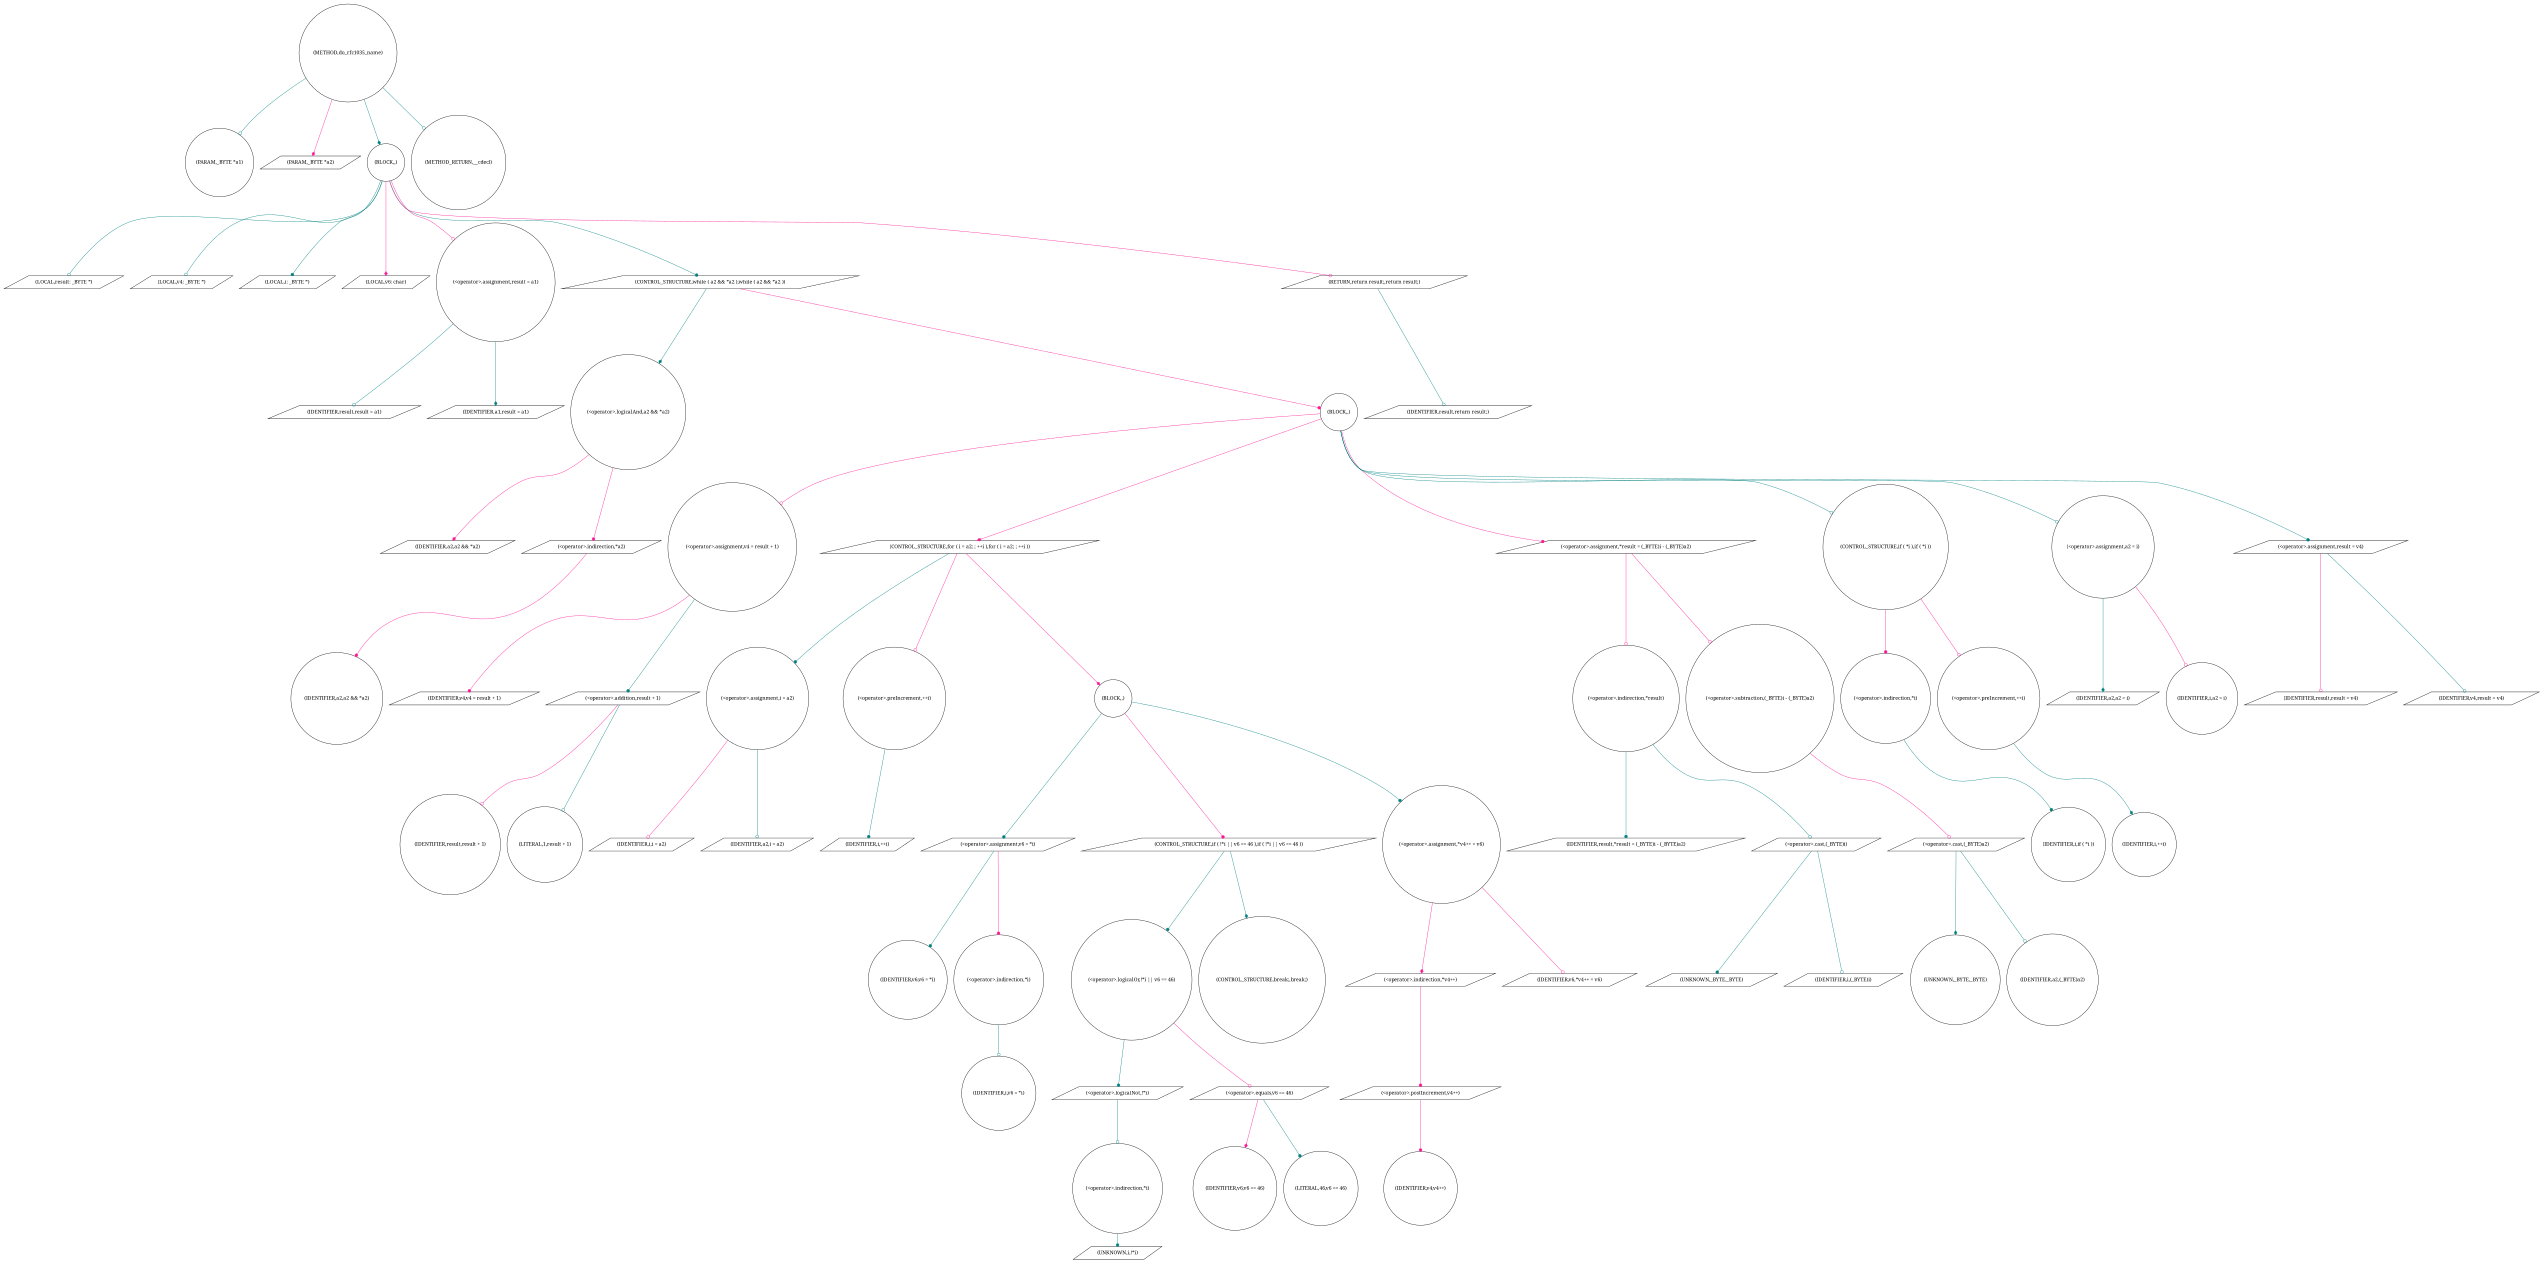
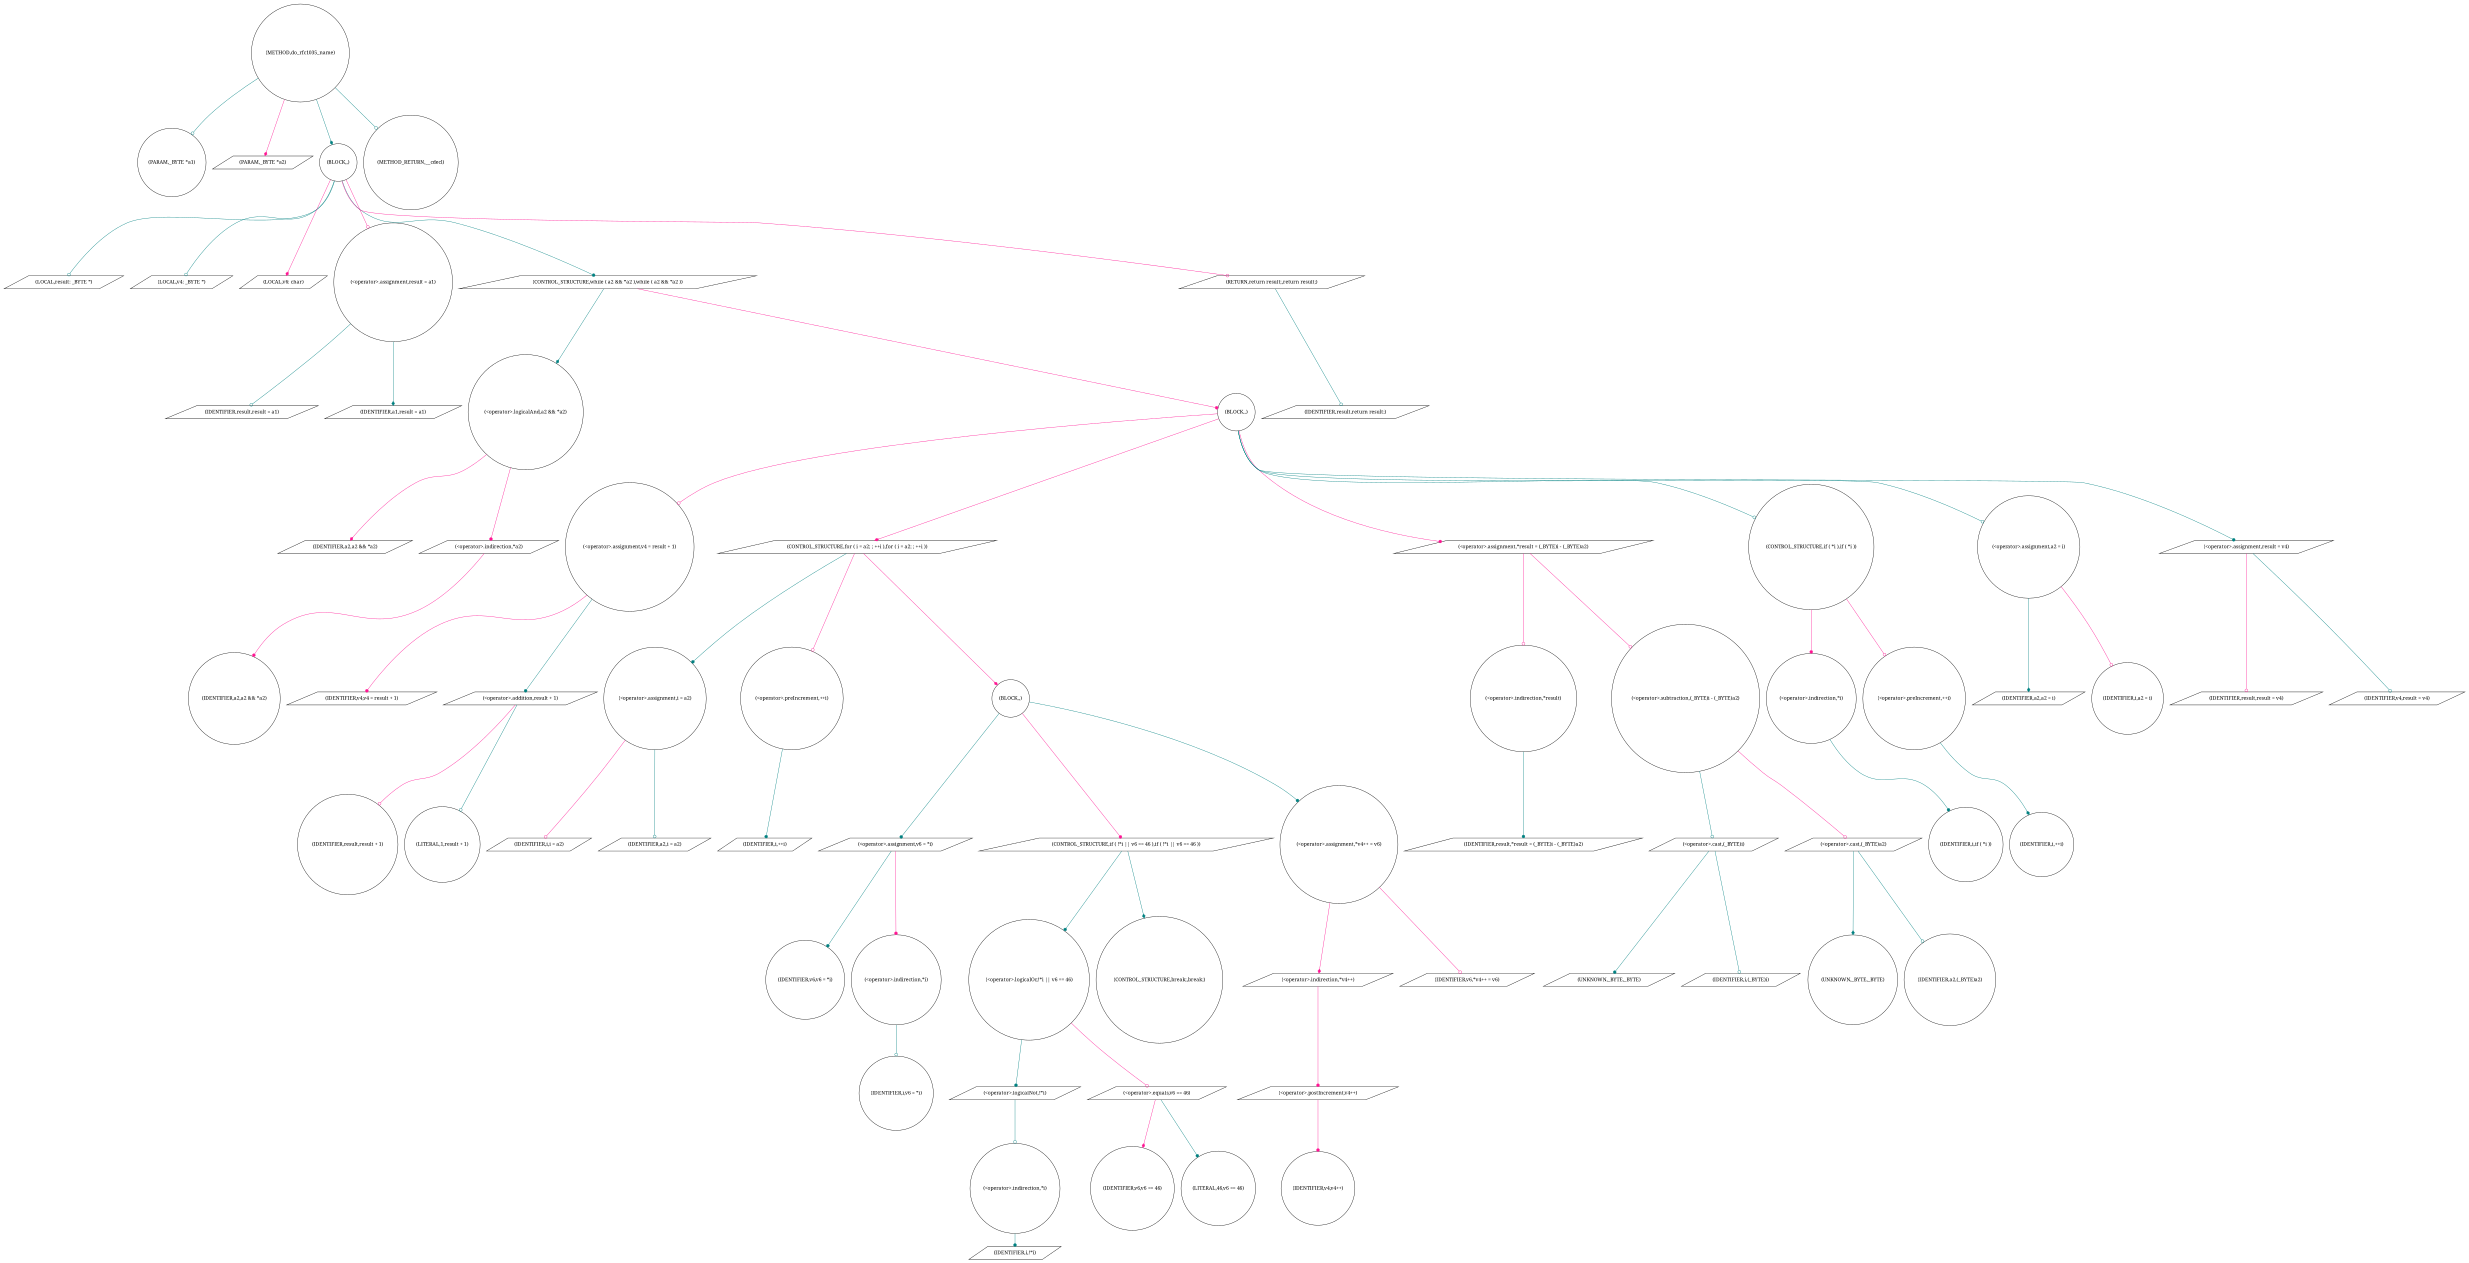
node "(LOCAL,i: _BYTE *)": removed
edge "(<operator>.indirection,*result)" -> "(<operator>.cast,(_BYTE)i)": now "(<operator>.subtraction,(_BYTE)i - (_BYTE)a2)" -> "(<operator>.cast,(_BYTE)i)"
node "(UNKNOWN,i,!*i)": label "(UNKNOWN,i,!*i)" -> "(IDENTIFIER,i,!*i)"
